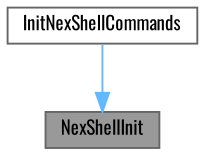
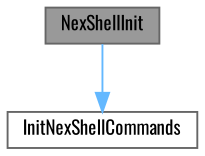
edge "InitNexShellCommands" -> "NexShellInit": reversed
